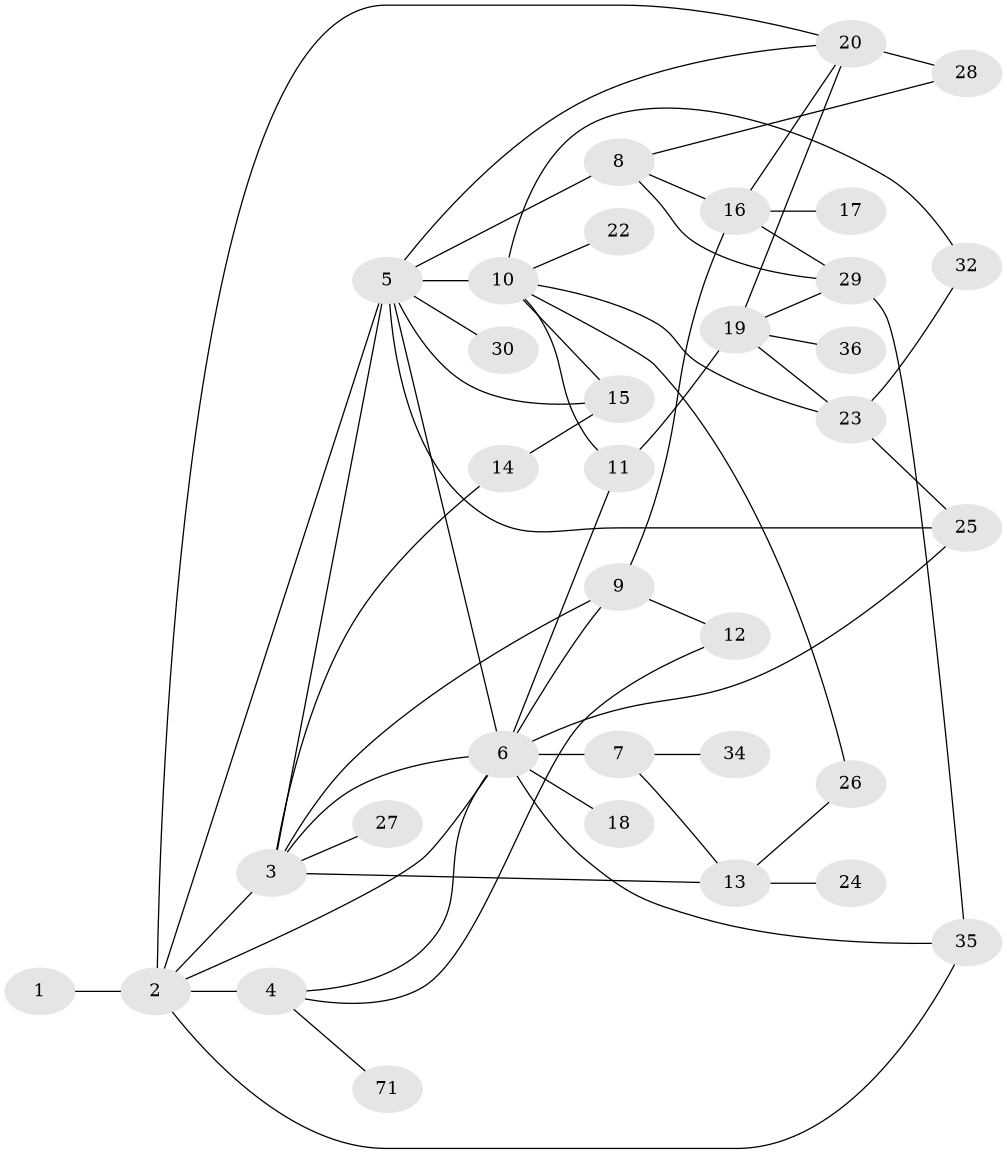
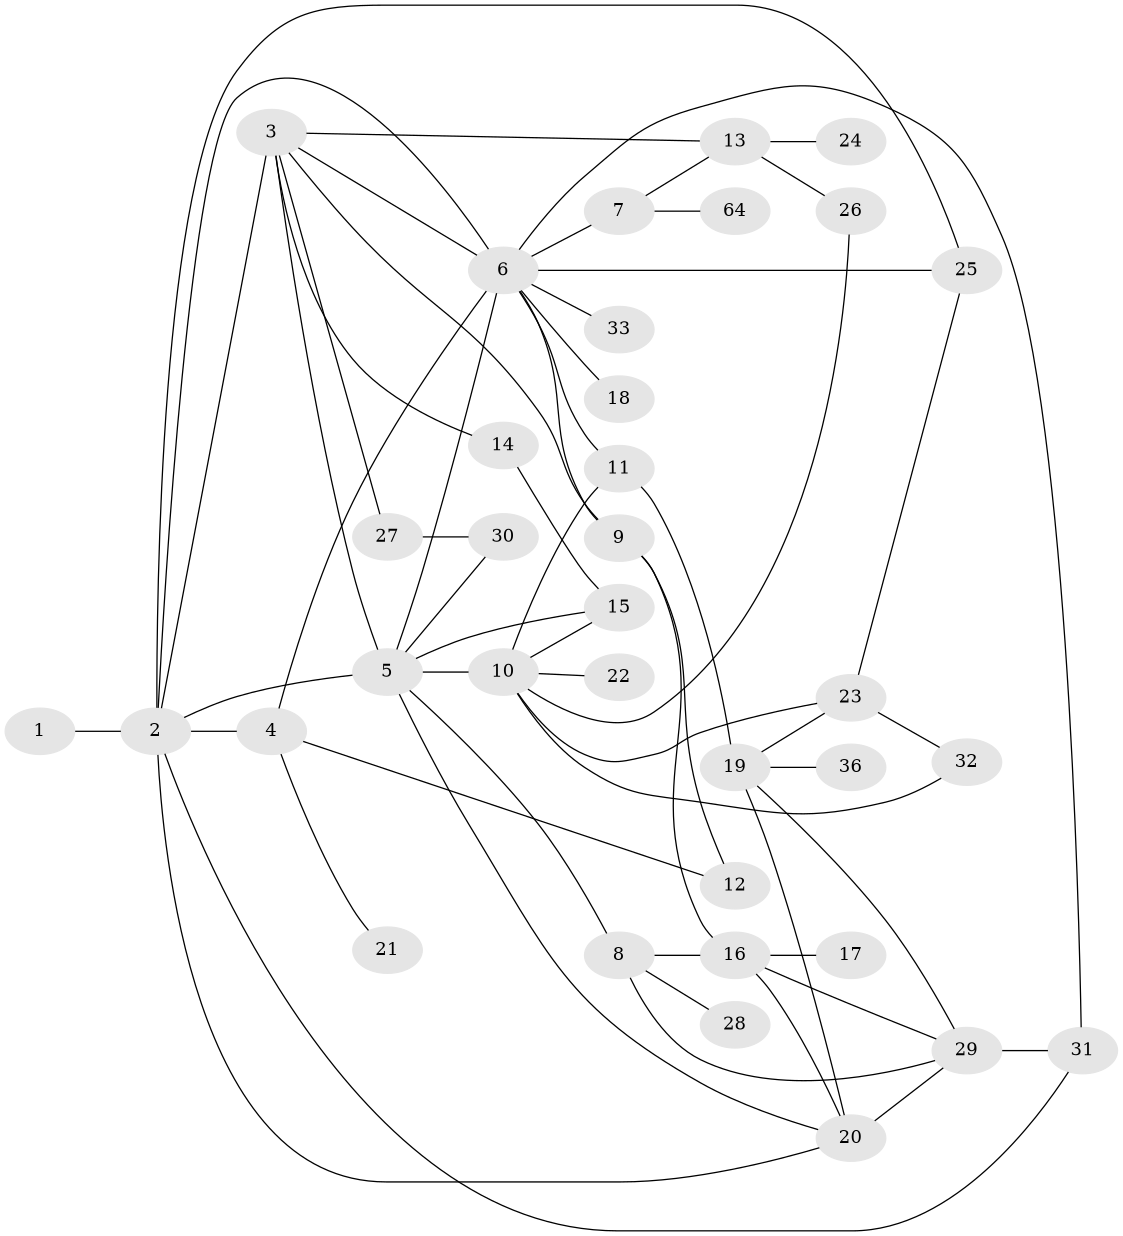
edge "20" -- "28": now "20" -- "29"
node "33": added
edge "5" -- "25": now "2" -- "25"
edge "27" -- "30": added
node "34": label "34" -> "64"
node "35": label "35" -> "31"
node "71": label "71" -> "21"
